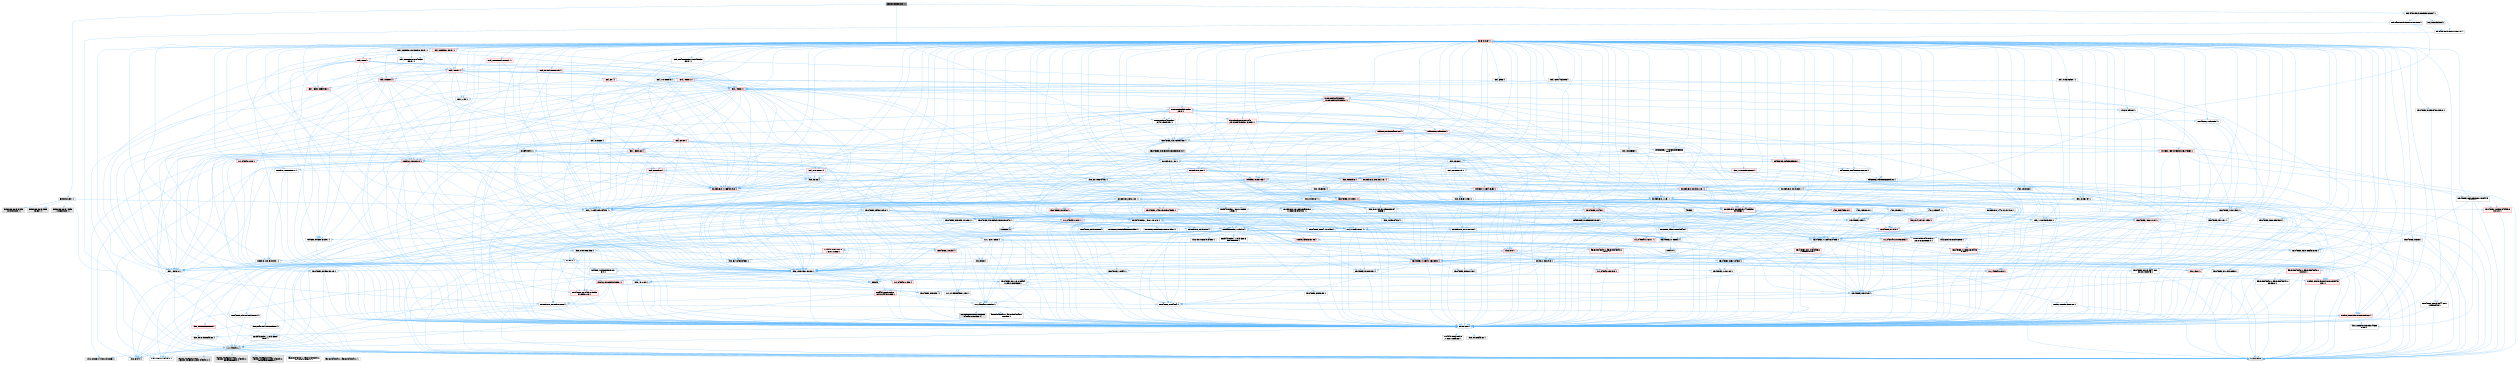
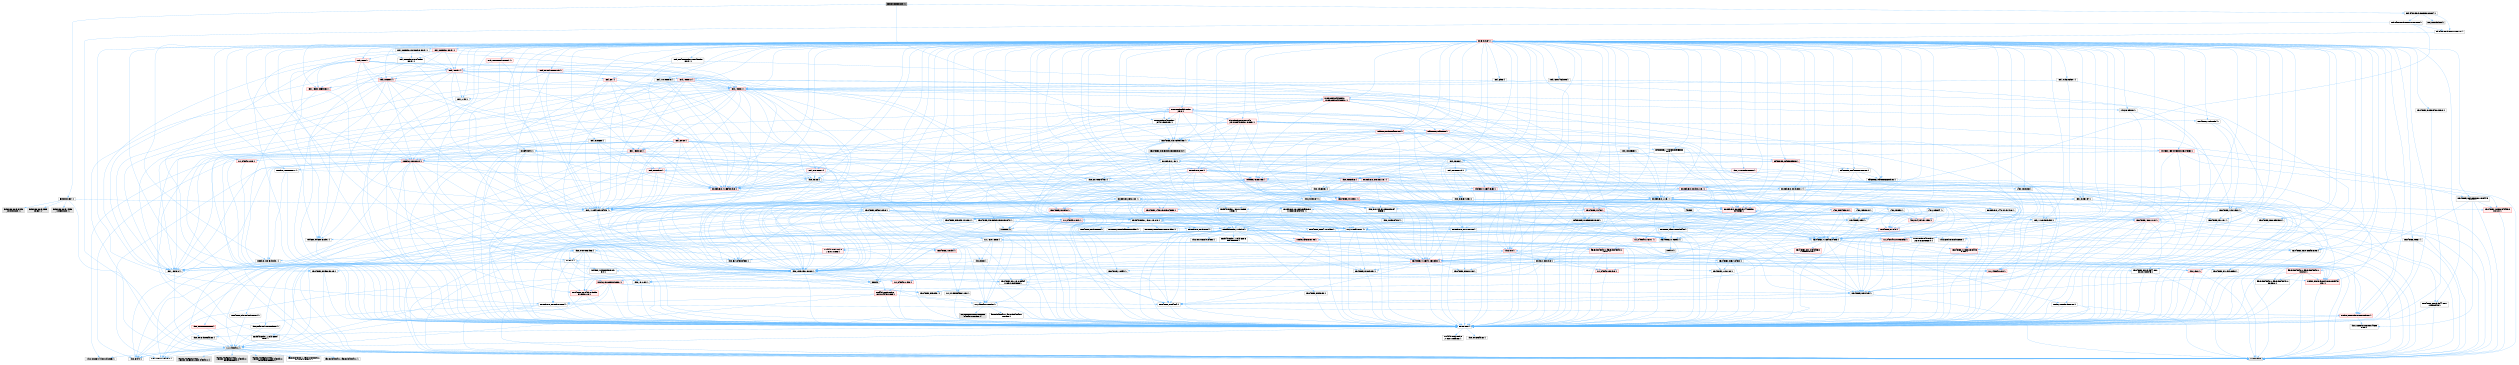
edge "Math/IntRect.h" -> "Math/Vector2D.h": now "Math/Box.h" -> "Math/Vector2D.h"
node "Templates/State.h": label "Templates/State.h" -> "Templates/Decay.h"
